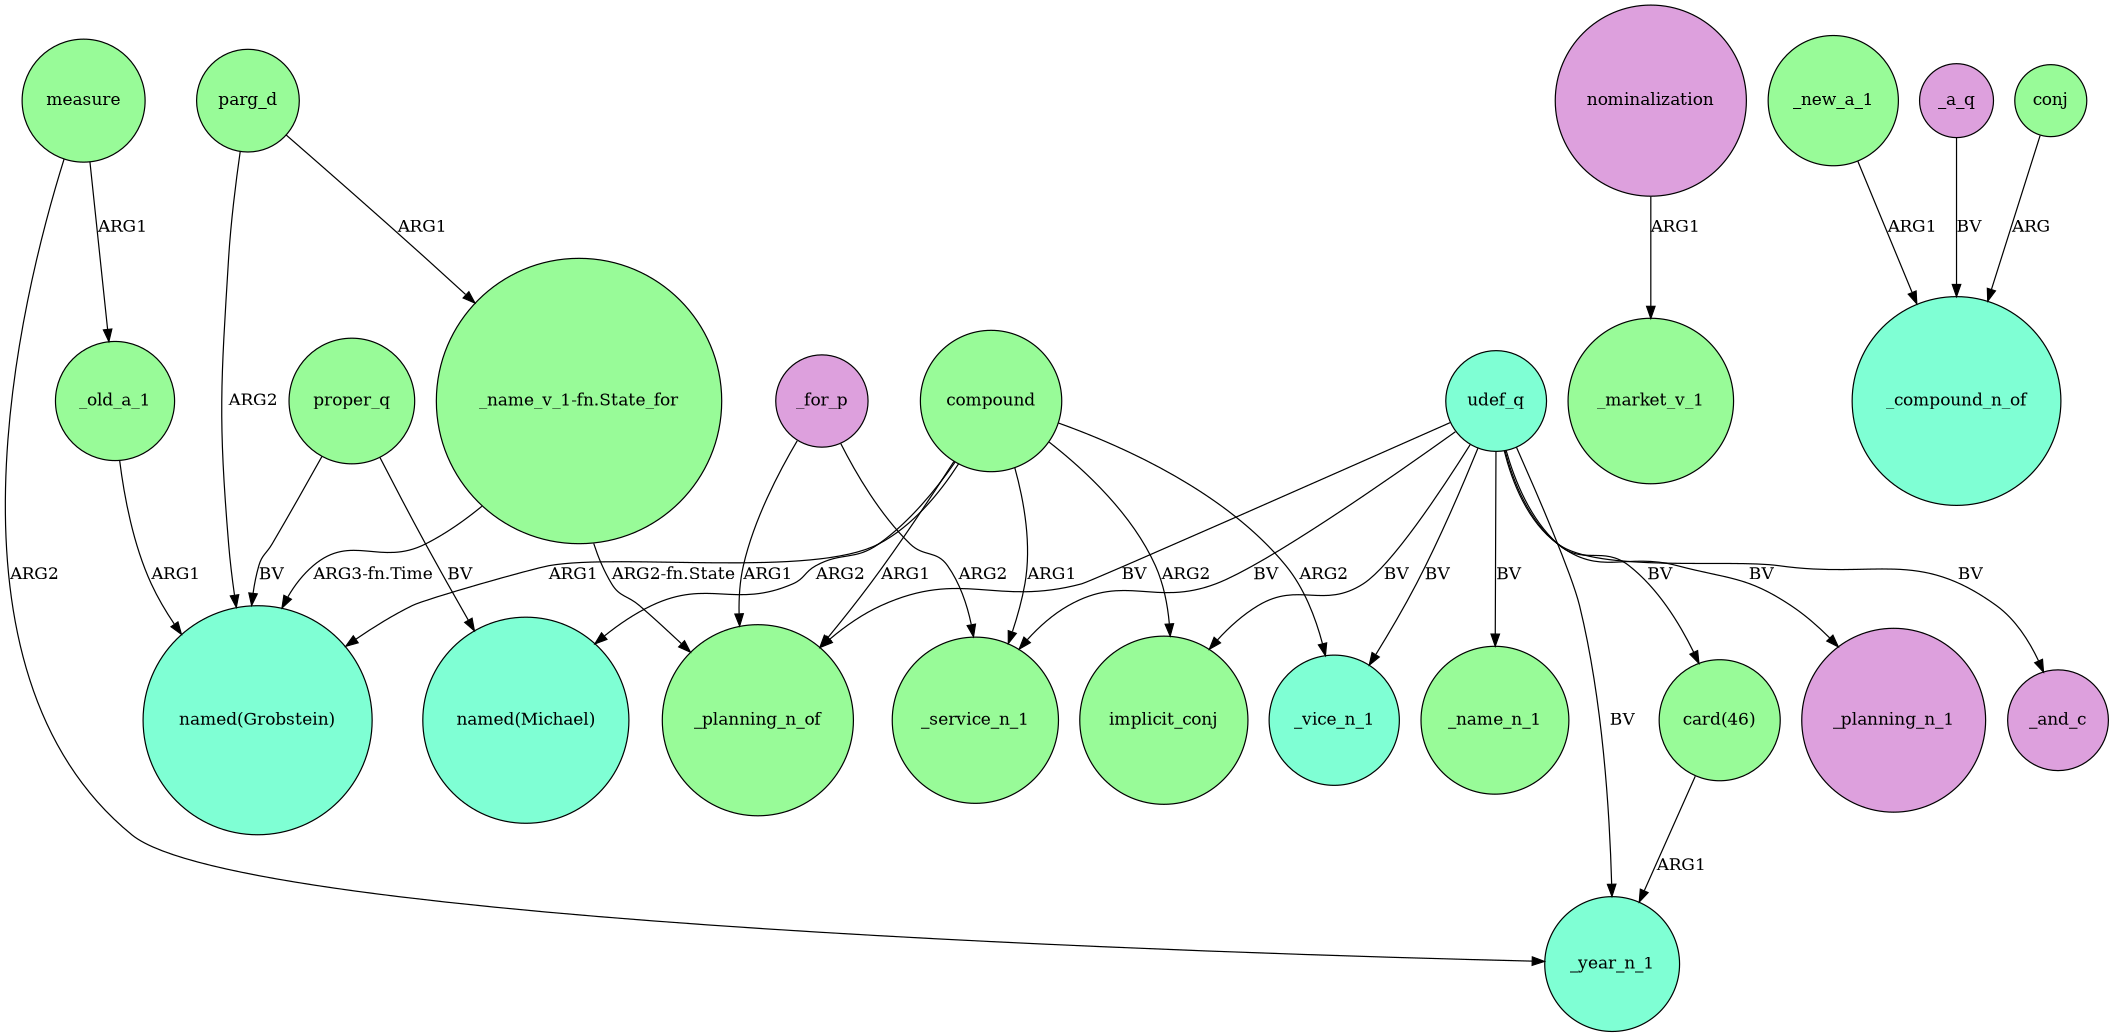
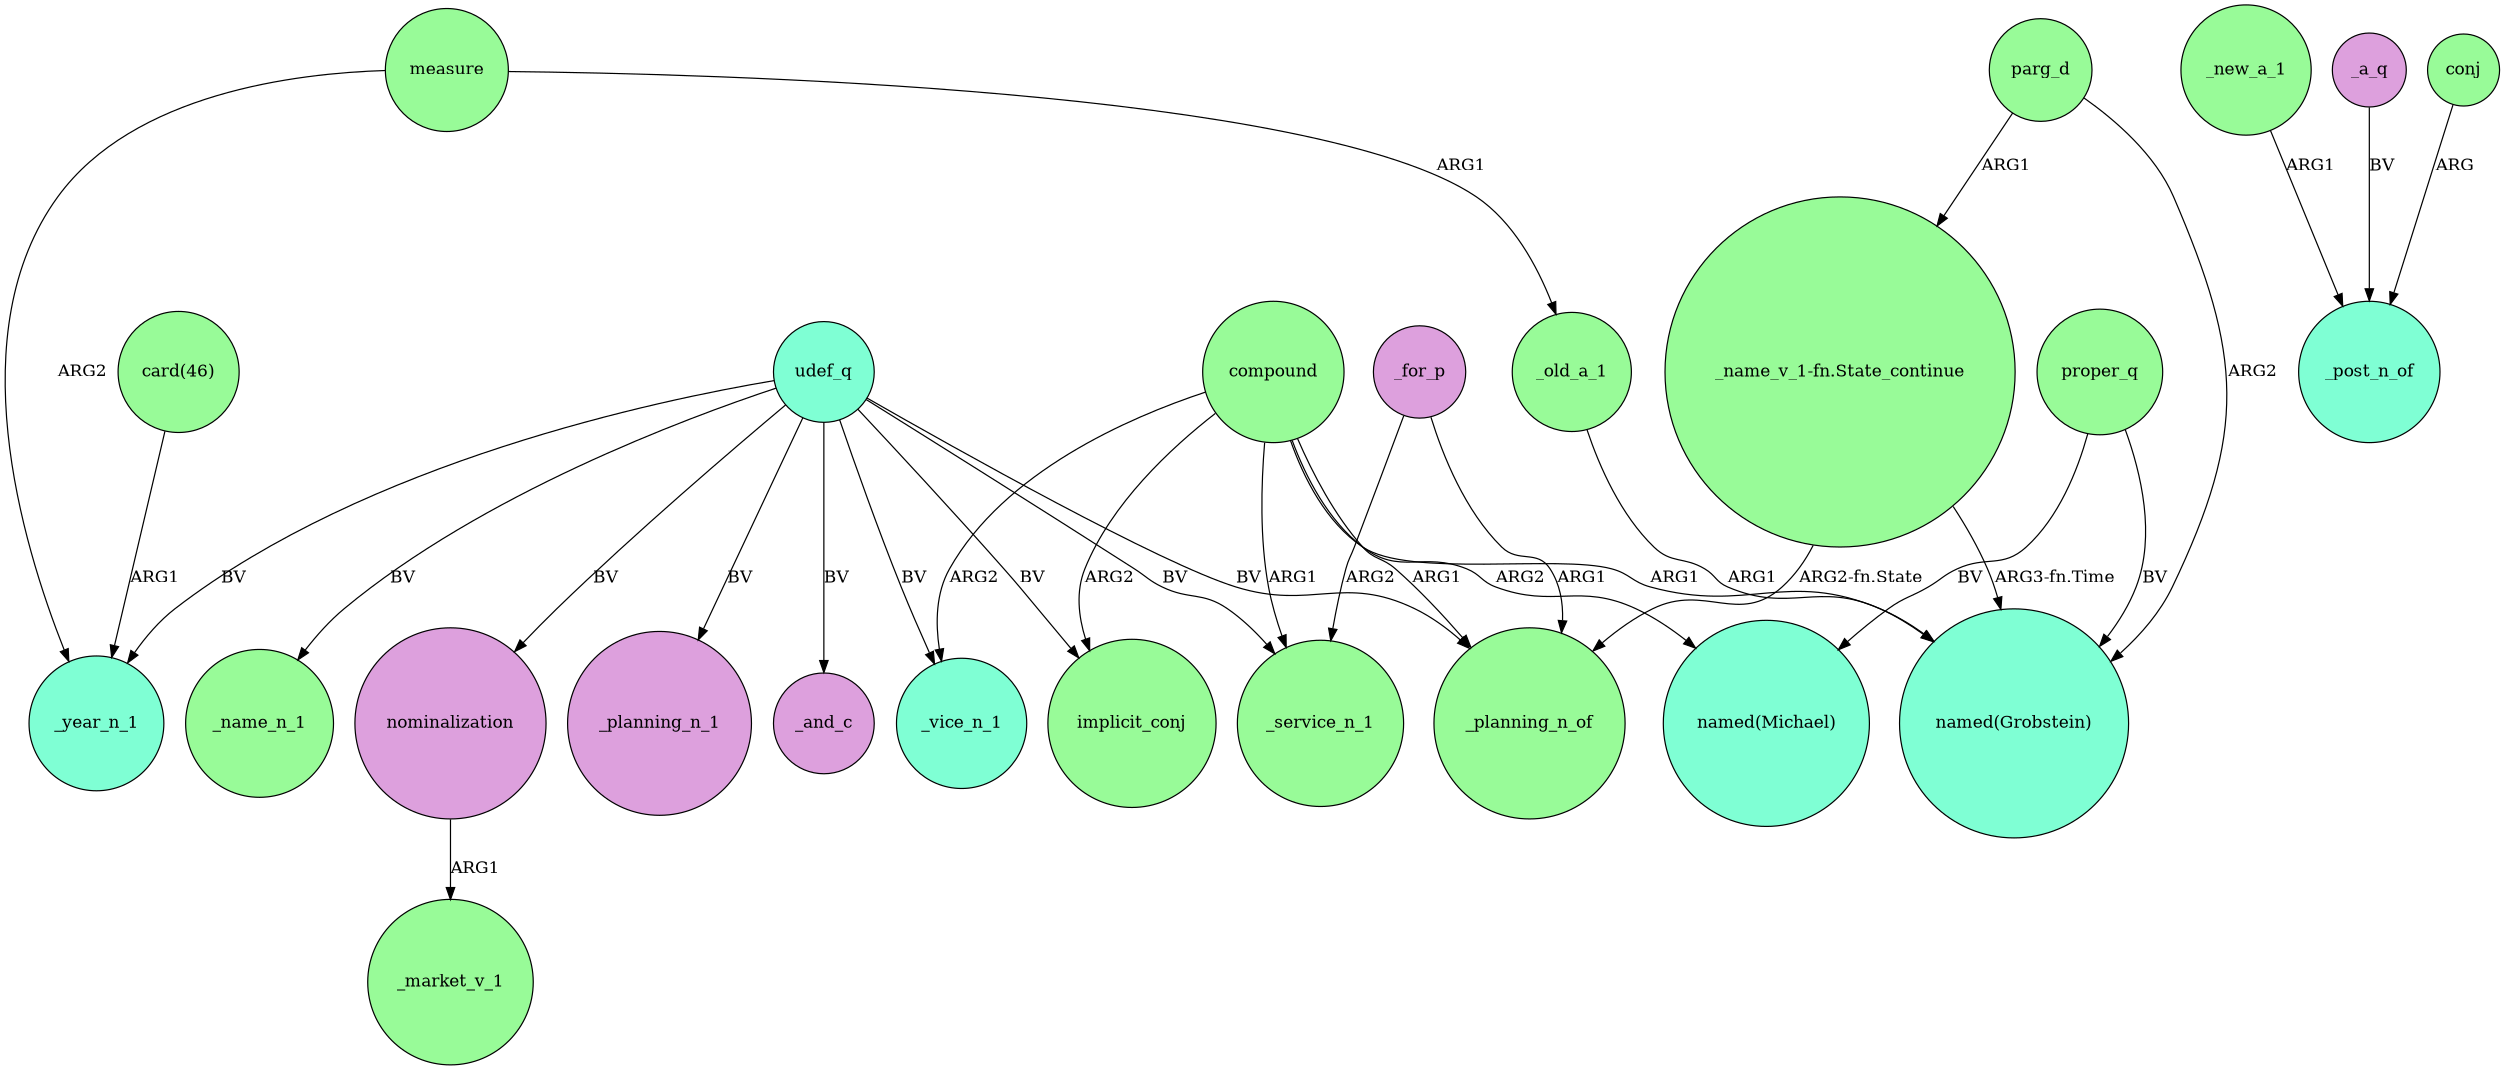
node "_name_v_1-fn.State_for": label "_name_v_1-fn.State_for" -> "_name_v_1-fn.State_continue"
node "_compound_n_of": label "_compound_n_of" -> "_post_n_of"
edge "udef_q" -> "card(46)": now "udef_q" -> "nominalization"
